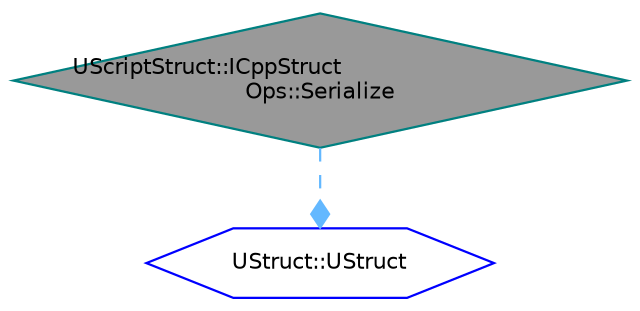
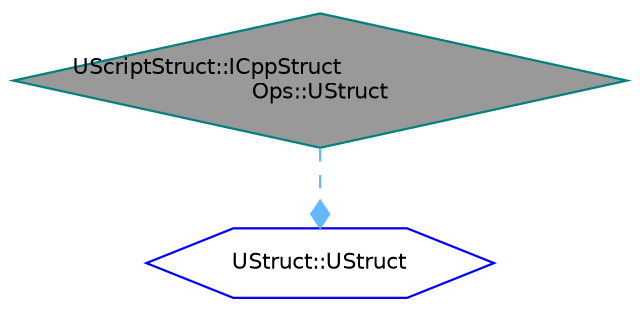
node "UScriptStruct::ICppStruct Ops::Serialize": label "UScriptStruct::ICppStruct Ops::Serialize" -> "UScriptStruct::ICppStruct Ops::UStruct"
